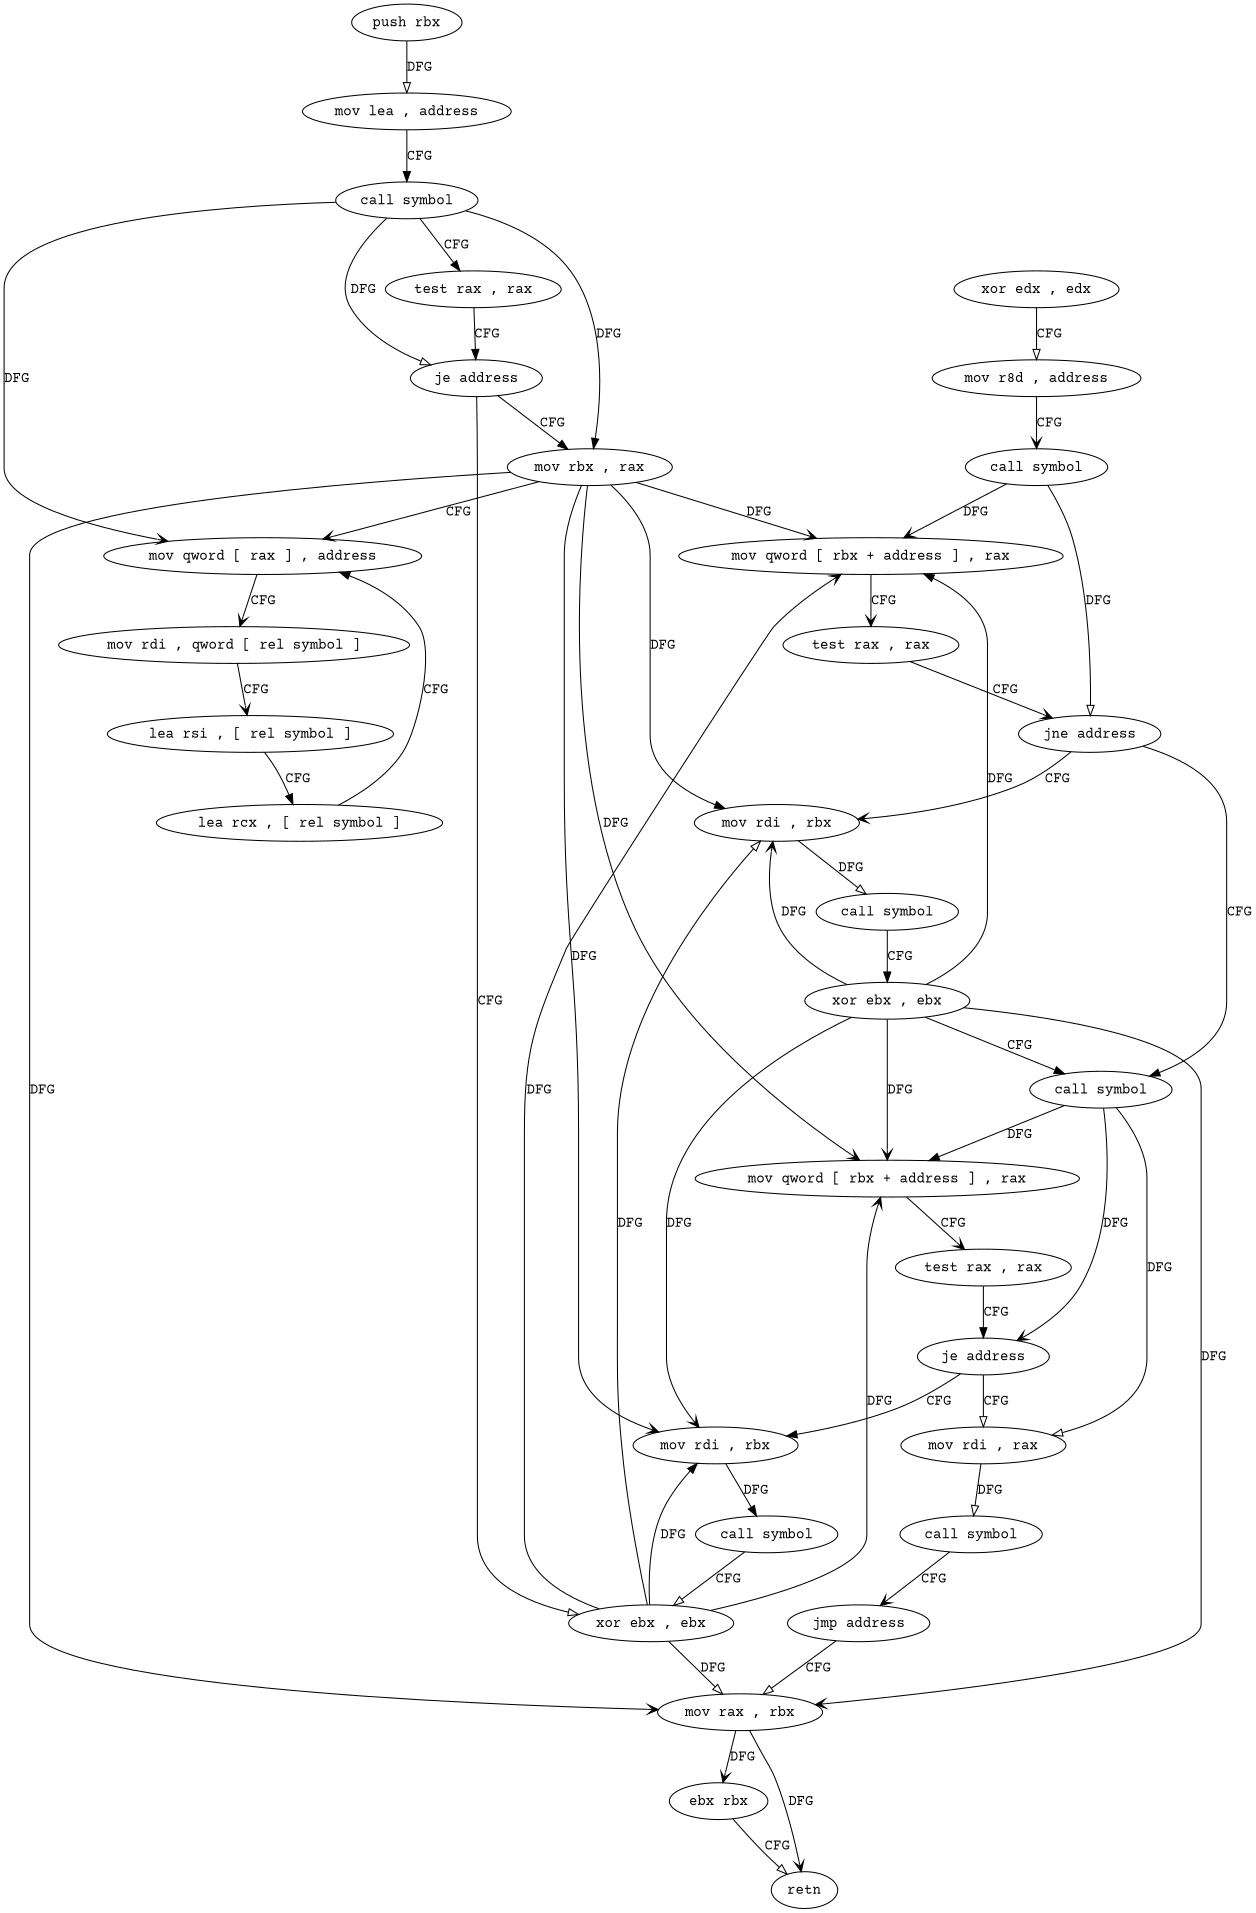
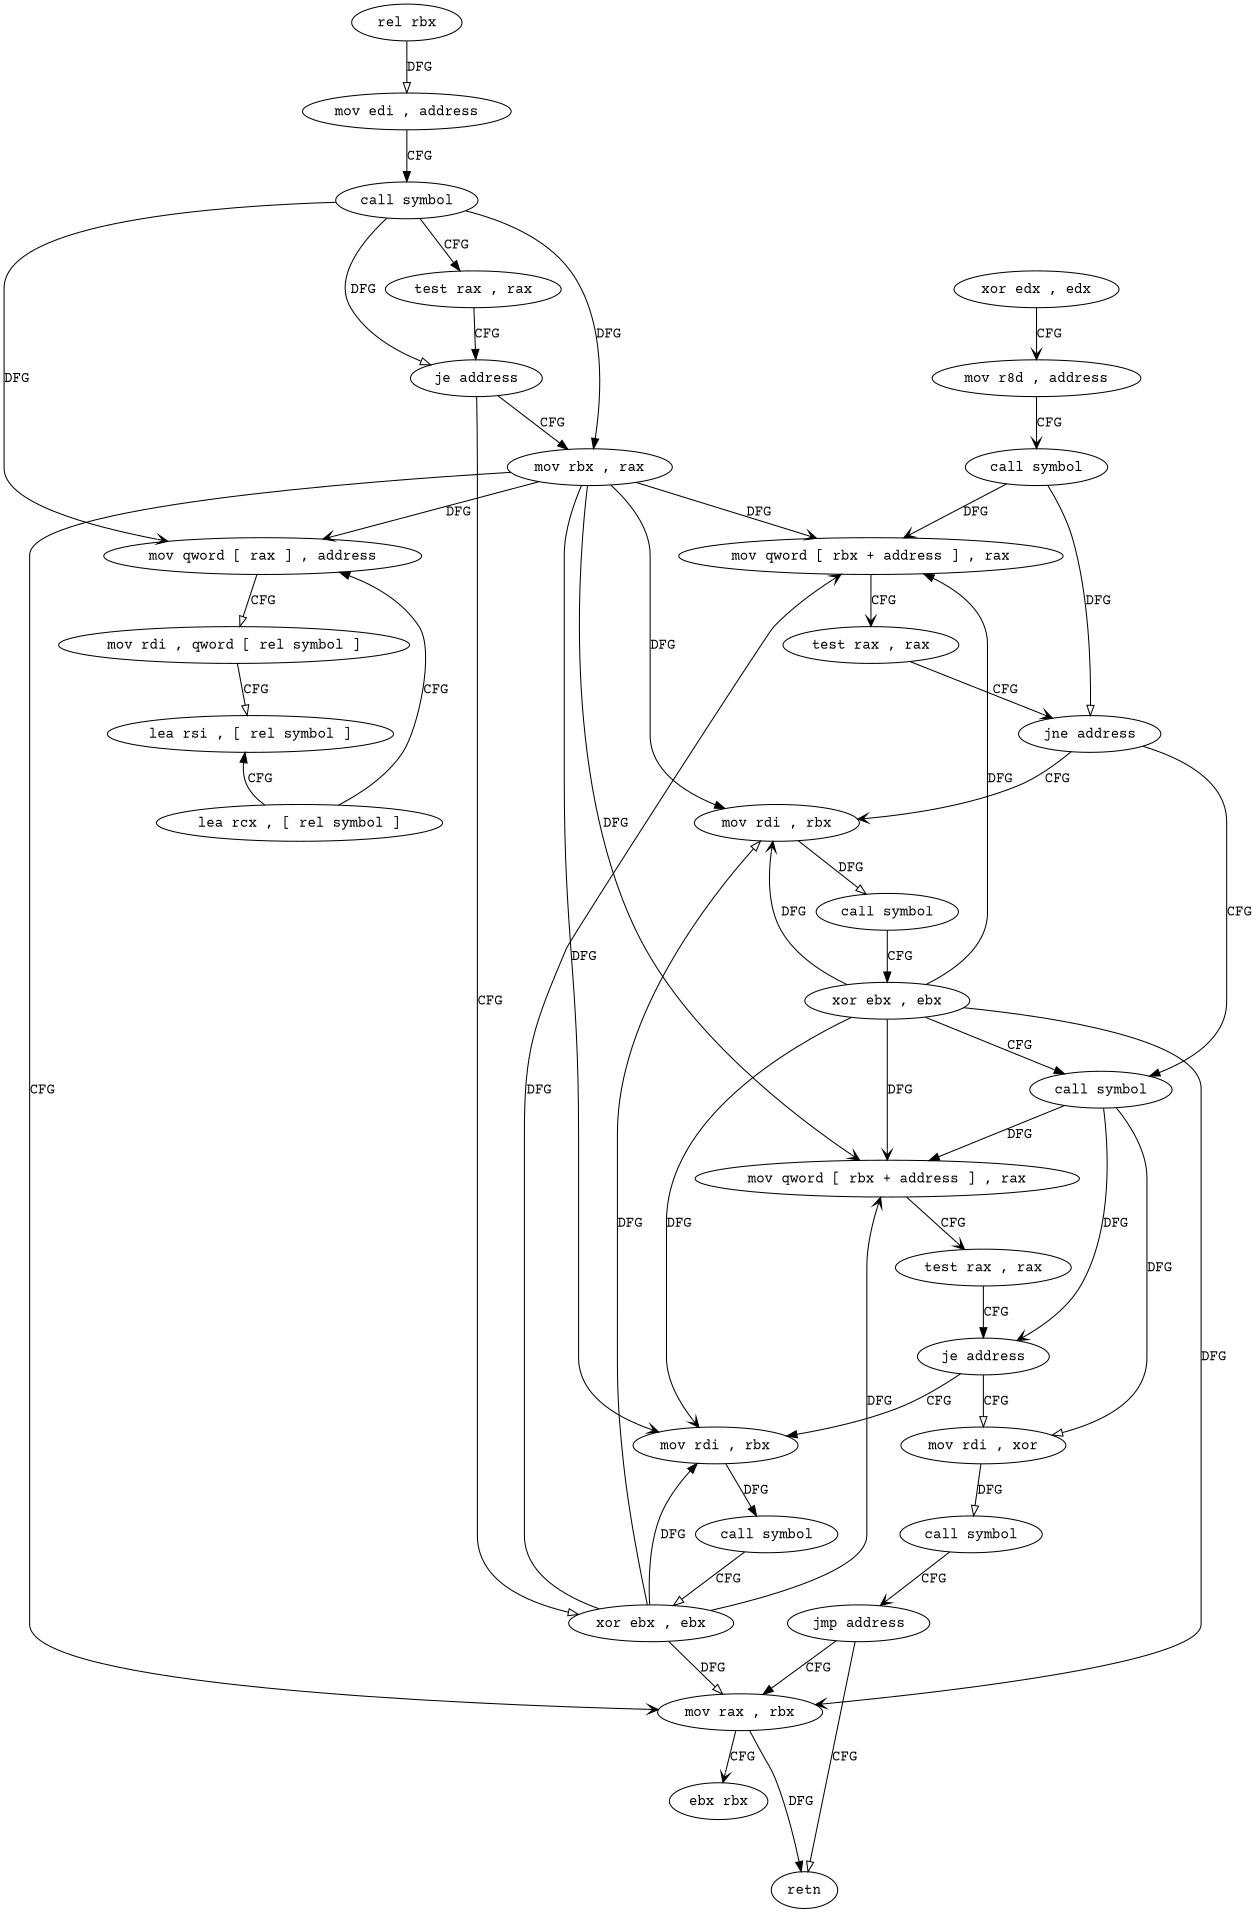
node "push rbx": label "push rbx" -> "rel rbx"
node "mov lea , address": label "mov lea , address" -> "mov edi , address"
edge "xor edx , edx" -> "mov r8d , address": arrowhead onormal -> vee
edge "mov rbx , rax" -> "mov qword [ rax ] , address": label "CFG" -> "DFG"
edge "mov qword [ rax ] , address" -> "mov rdi , qword [ rel symbol ]": arrowhead vee -> onormal
edge "mov rdi , qword [ rel symbol ]" -> "lea rsi , [ rel symbol ]": arrowhead vee -> onormal
edge "lea rsi , [ rel symbol ]" -> "lea rcx , [ rel symbol ]": reversed
edge "mov rbx , rax" -> "mov rax , rbx": label "DFG" -> "CFG"
node "mov rdi , rax": label "mov rdi , rax" -> "mov rdi , xor"
edge "jmp address" -> "mov rax , rbx": arrowhead onormal -> normal
edge "mov rax , rbx" -> "ebx rbx": label "DFG" -> "CFG"
edge "mov rax , rbx" -> "retn": arrowhead vee -> normal
edge "ebx rbx" -> "retn": now "jmp address" -> "retn"
